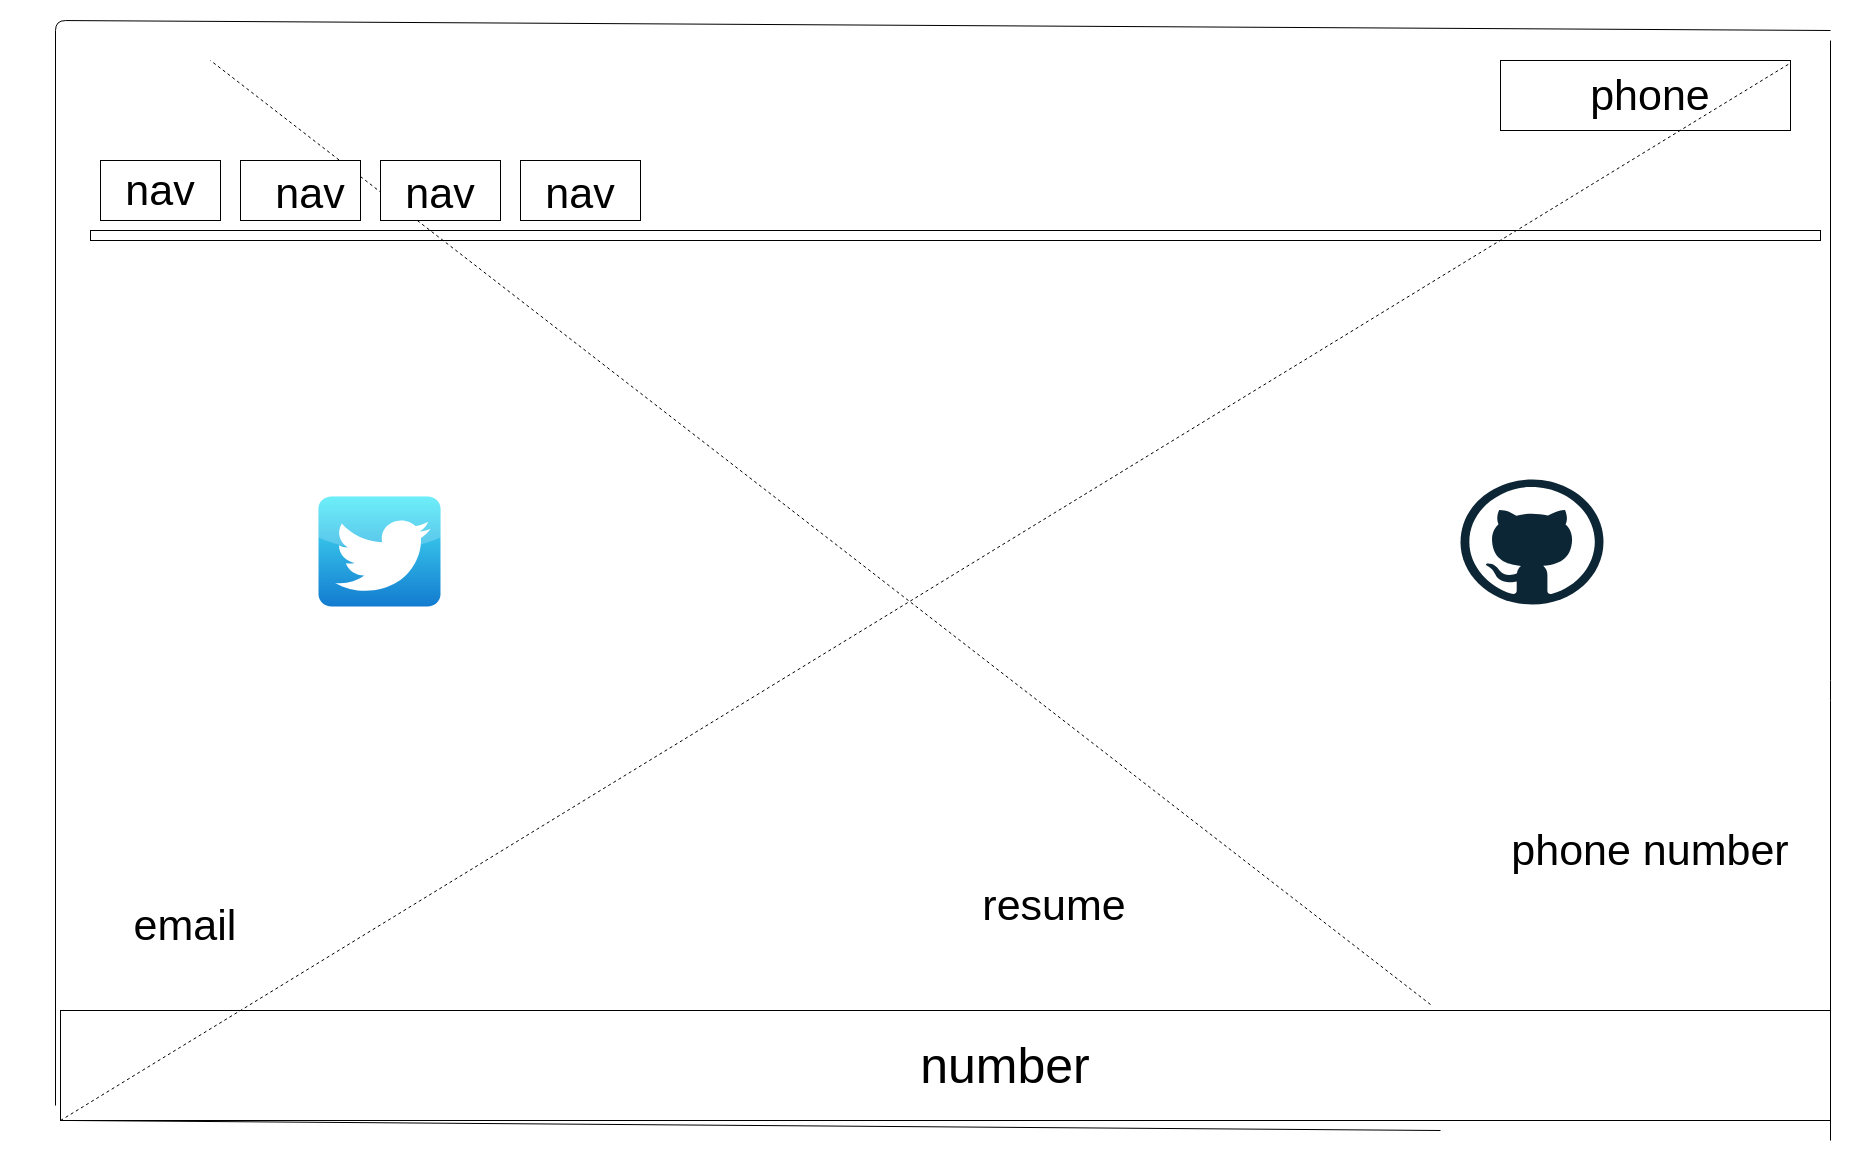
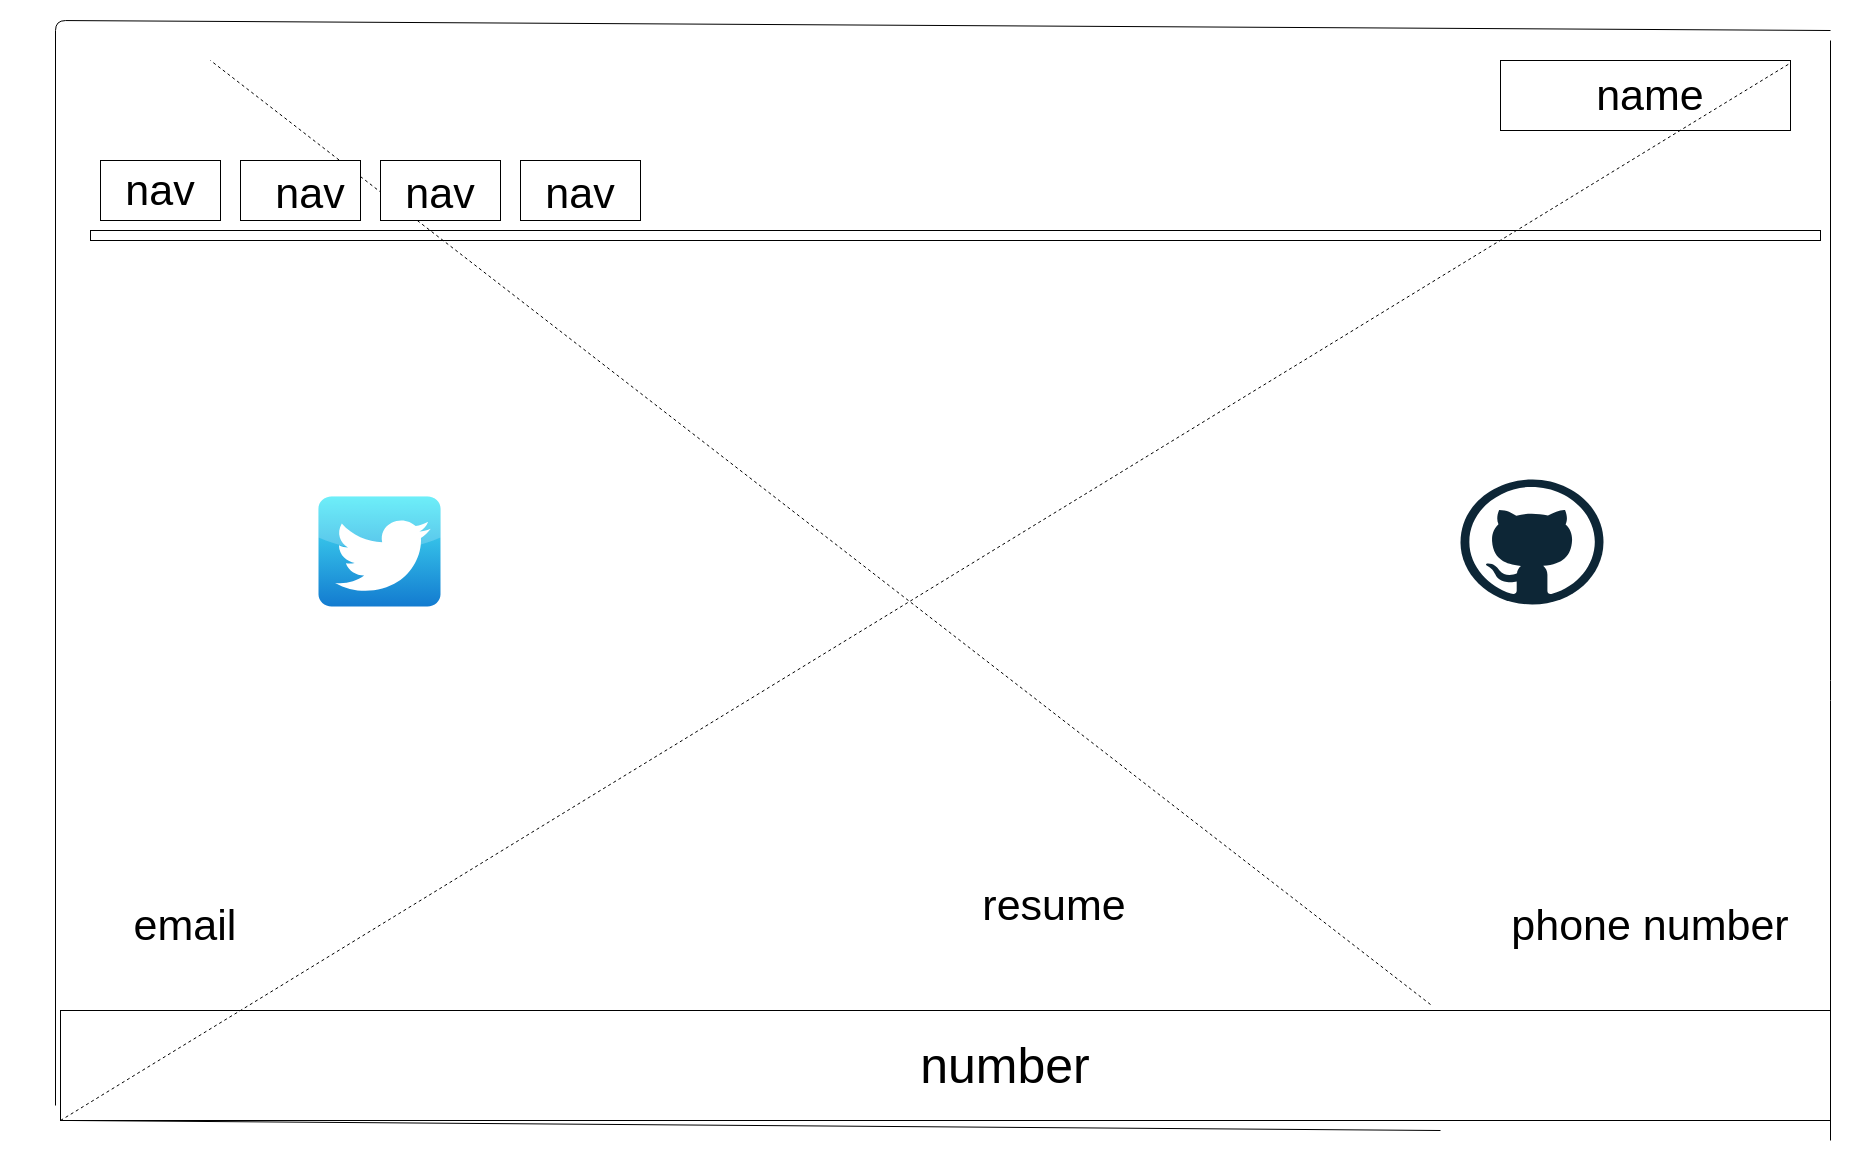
node "phone": label "phone" -> "name"
node "phone number": moved (1651, 851) -> (1651, 926)
